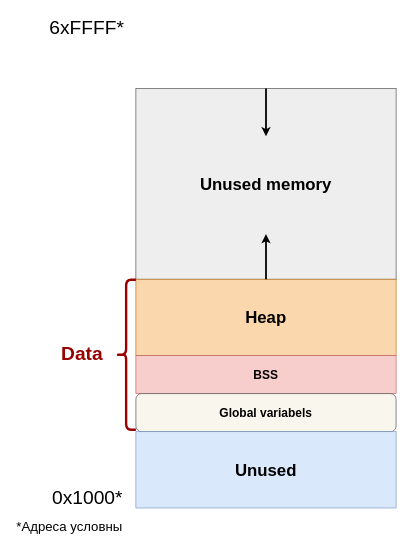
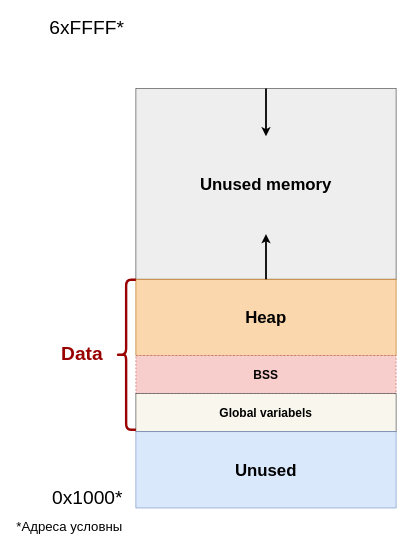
node "BSS": style solid -> dashed
node "Global variabels": shape rounded rectangle -> rectangle
